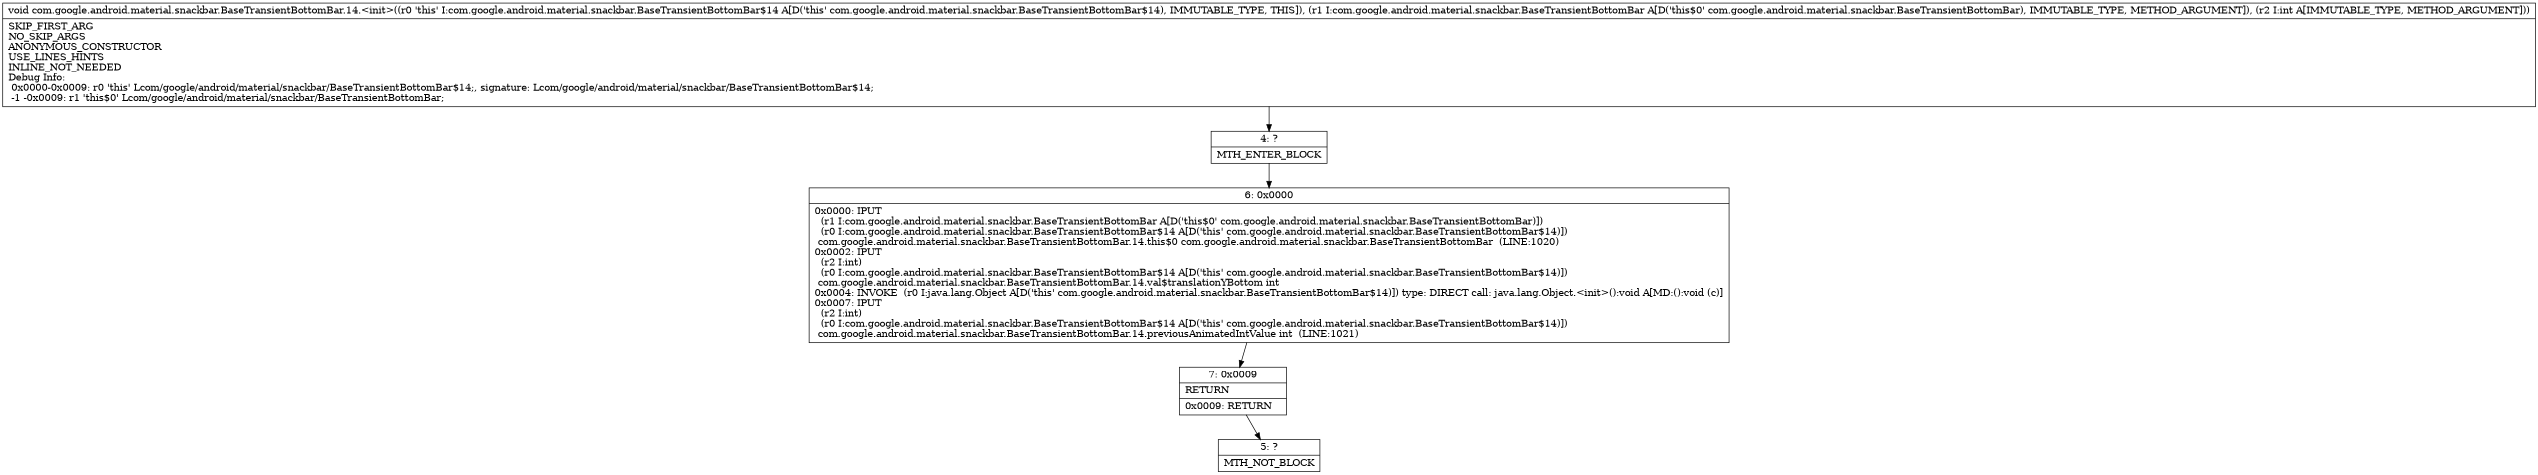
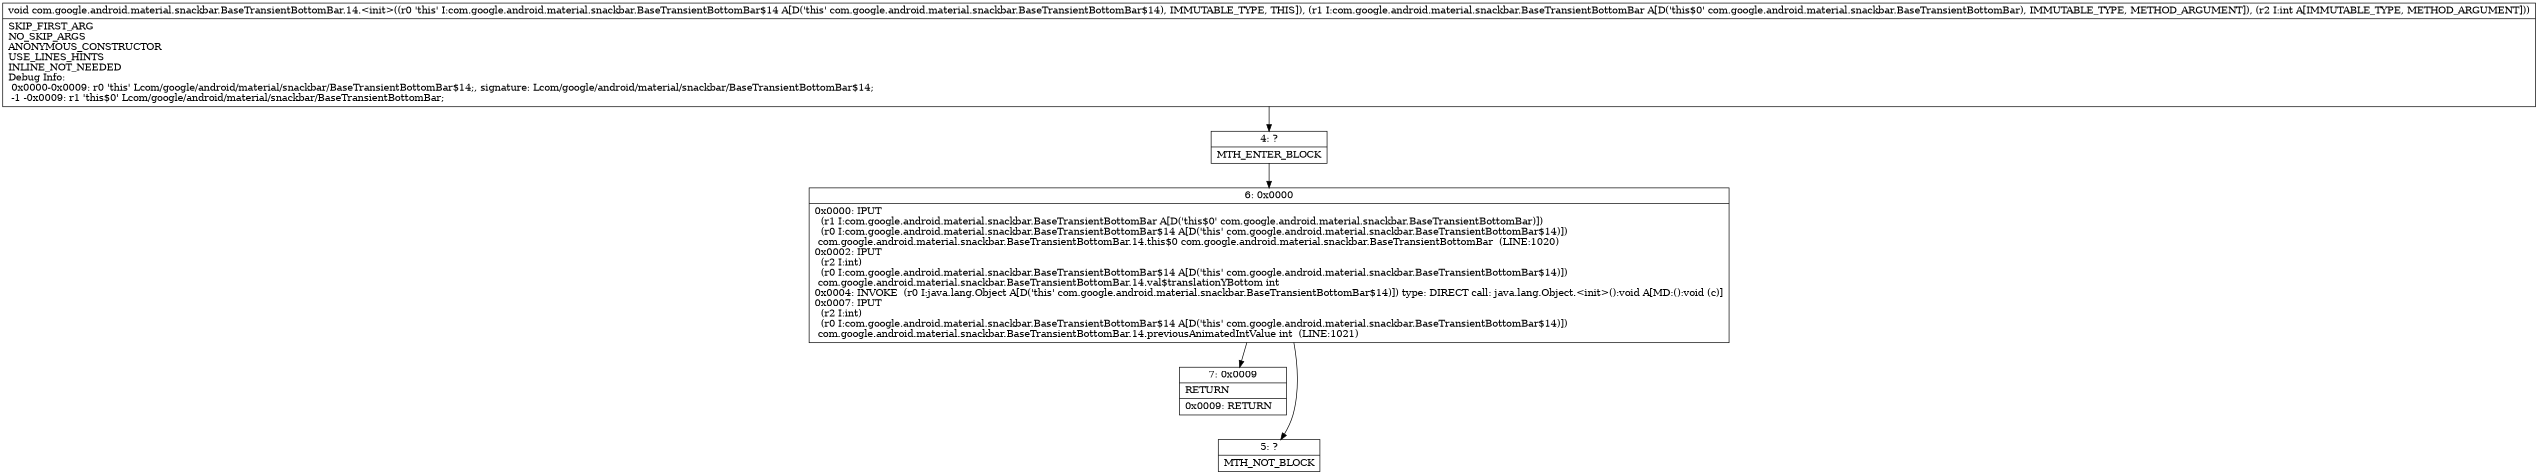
edge "7: 0x0009" -> "5: ?": now "6: 0x0000" -> "5: ?"
